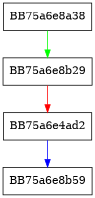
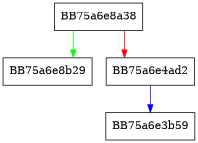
edge "BB75a6e8b29" -> "BB75a6e4ad2": now "BB75a6e8a38" -> "BB75a6e4ad2"
node "BB75a6e8b59": label "BB75a6e8b59" -> "BB75a6e3b59"
